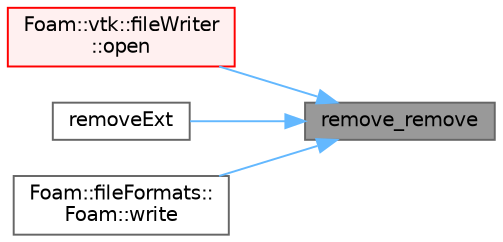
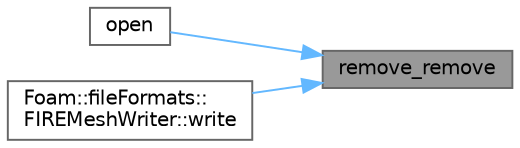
node "Foam::vtk::fileWriter ::open": removed
node "removeExt": label "removeExt" -> "open"
node "Foam::fileFormats:: Foam::write": label "Foam::fileFormats:: Foam::write" -> "Foam::fileFormats:: FIREMeshWriter::write"
